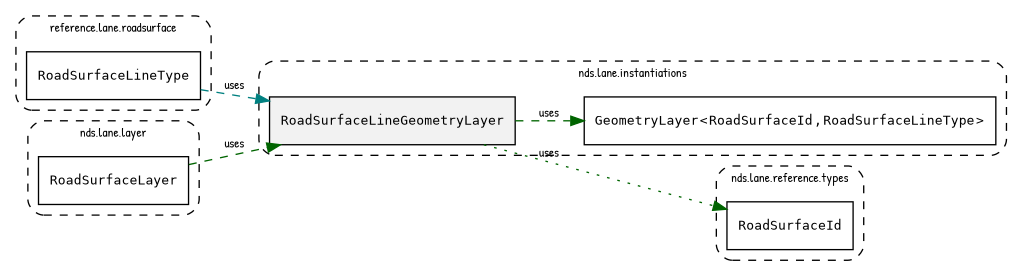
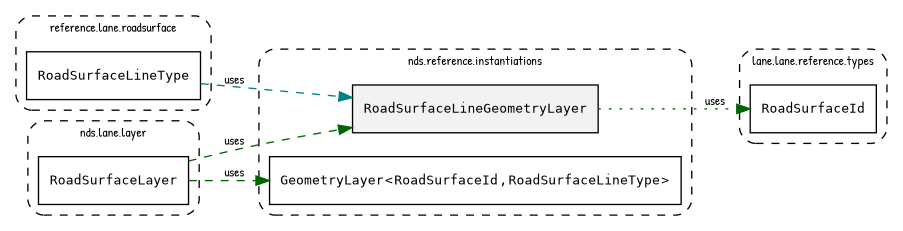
cluster "nds.lane.instantiations": label "nds.lane.instantiations" -> "nds.reference.instantiations"
edge "RoadSurfaceLineGeometryLayer" -> "GeometryLayer": now "RoadSurfaceLayer" -> "GeometryLayer"
cluster "nds.lane.reference.types": label "nds.lane.reference.types" -> "lane.lane.reference.types"
